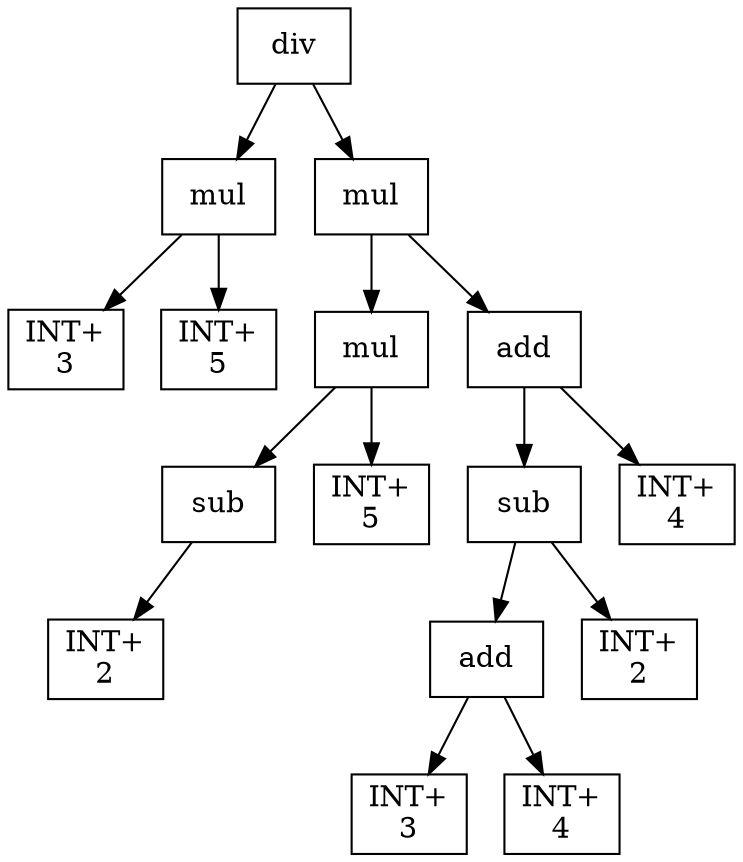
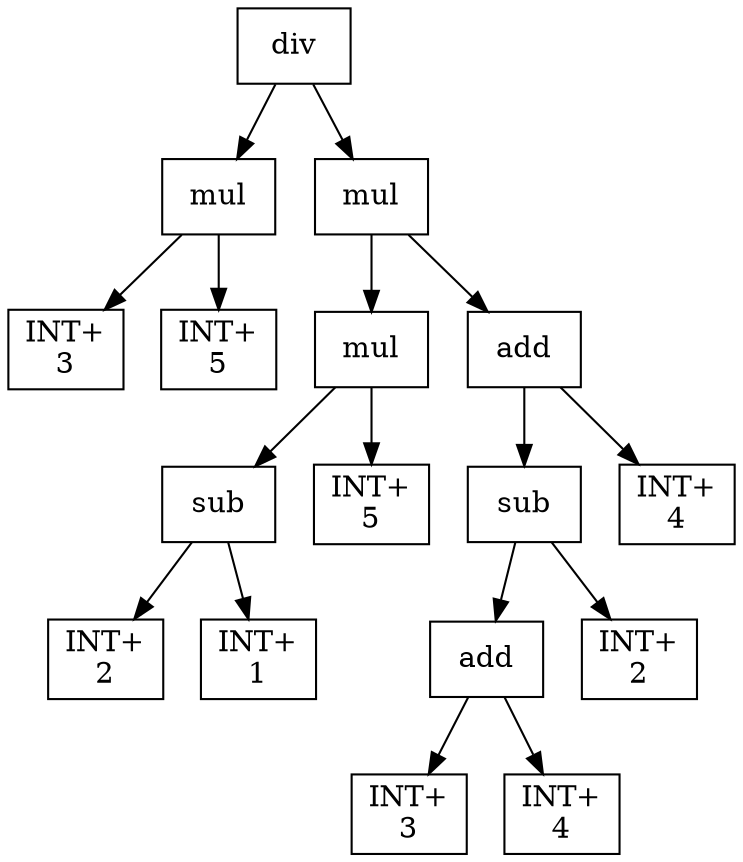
node "INT+ 1": added
